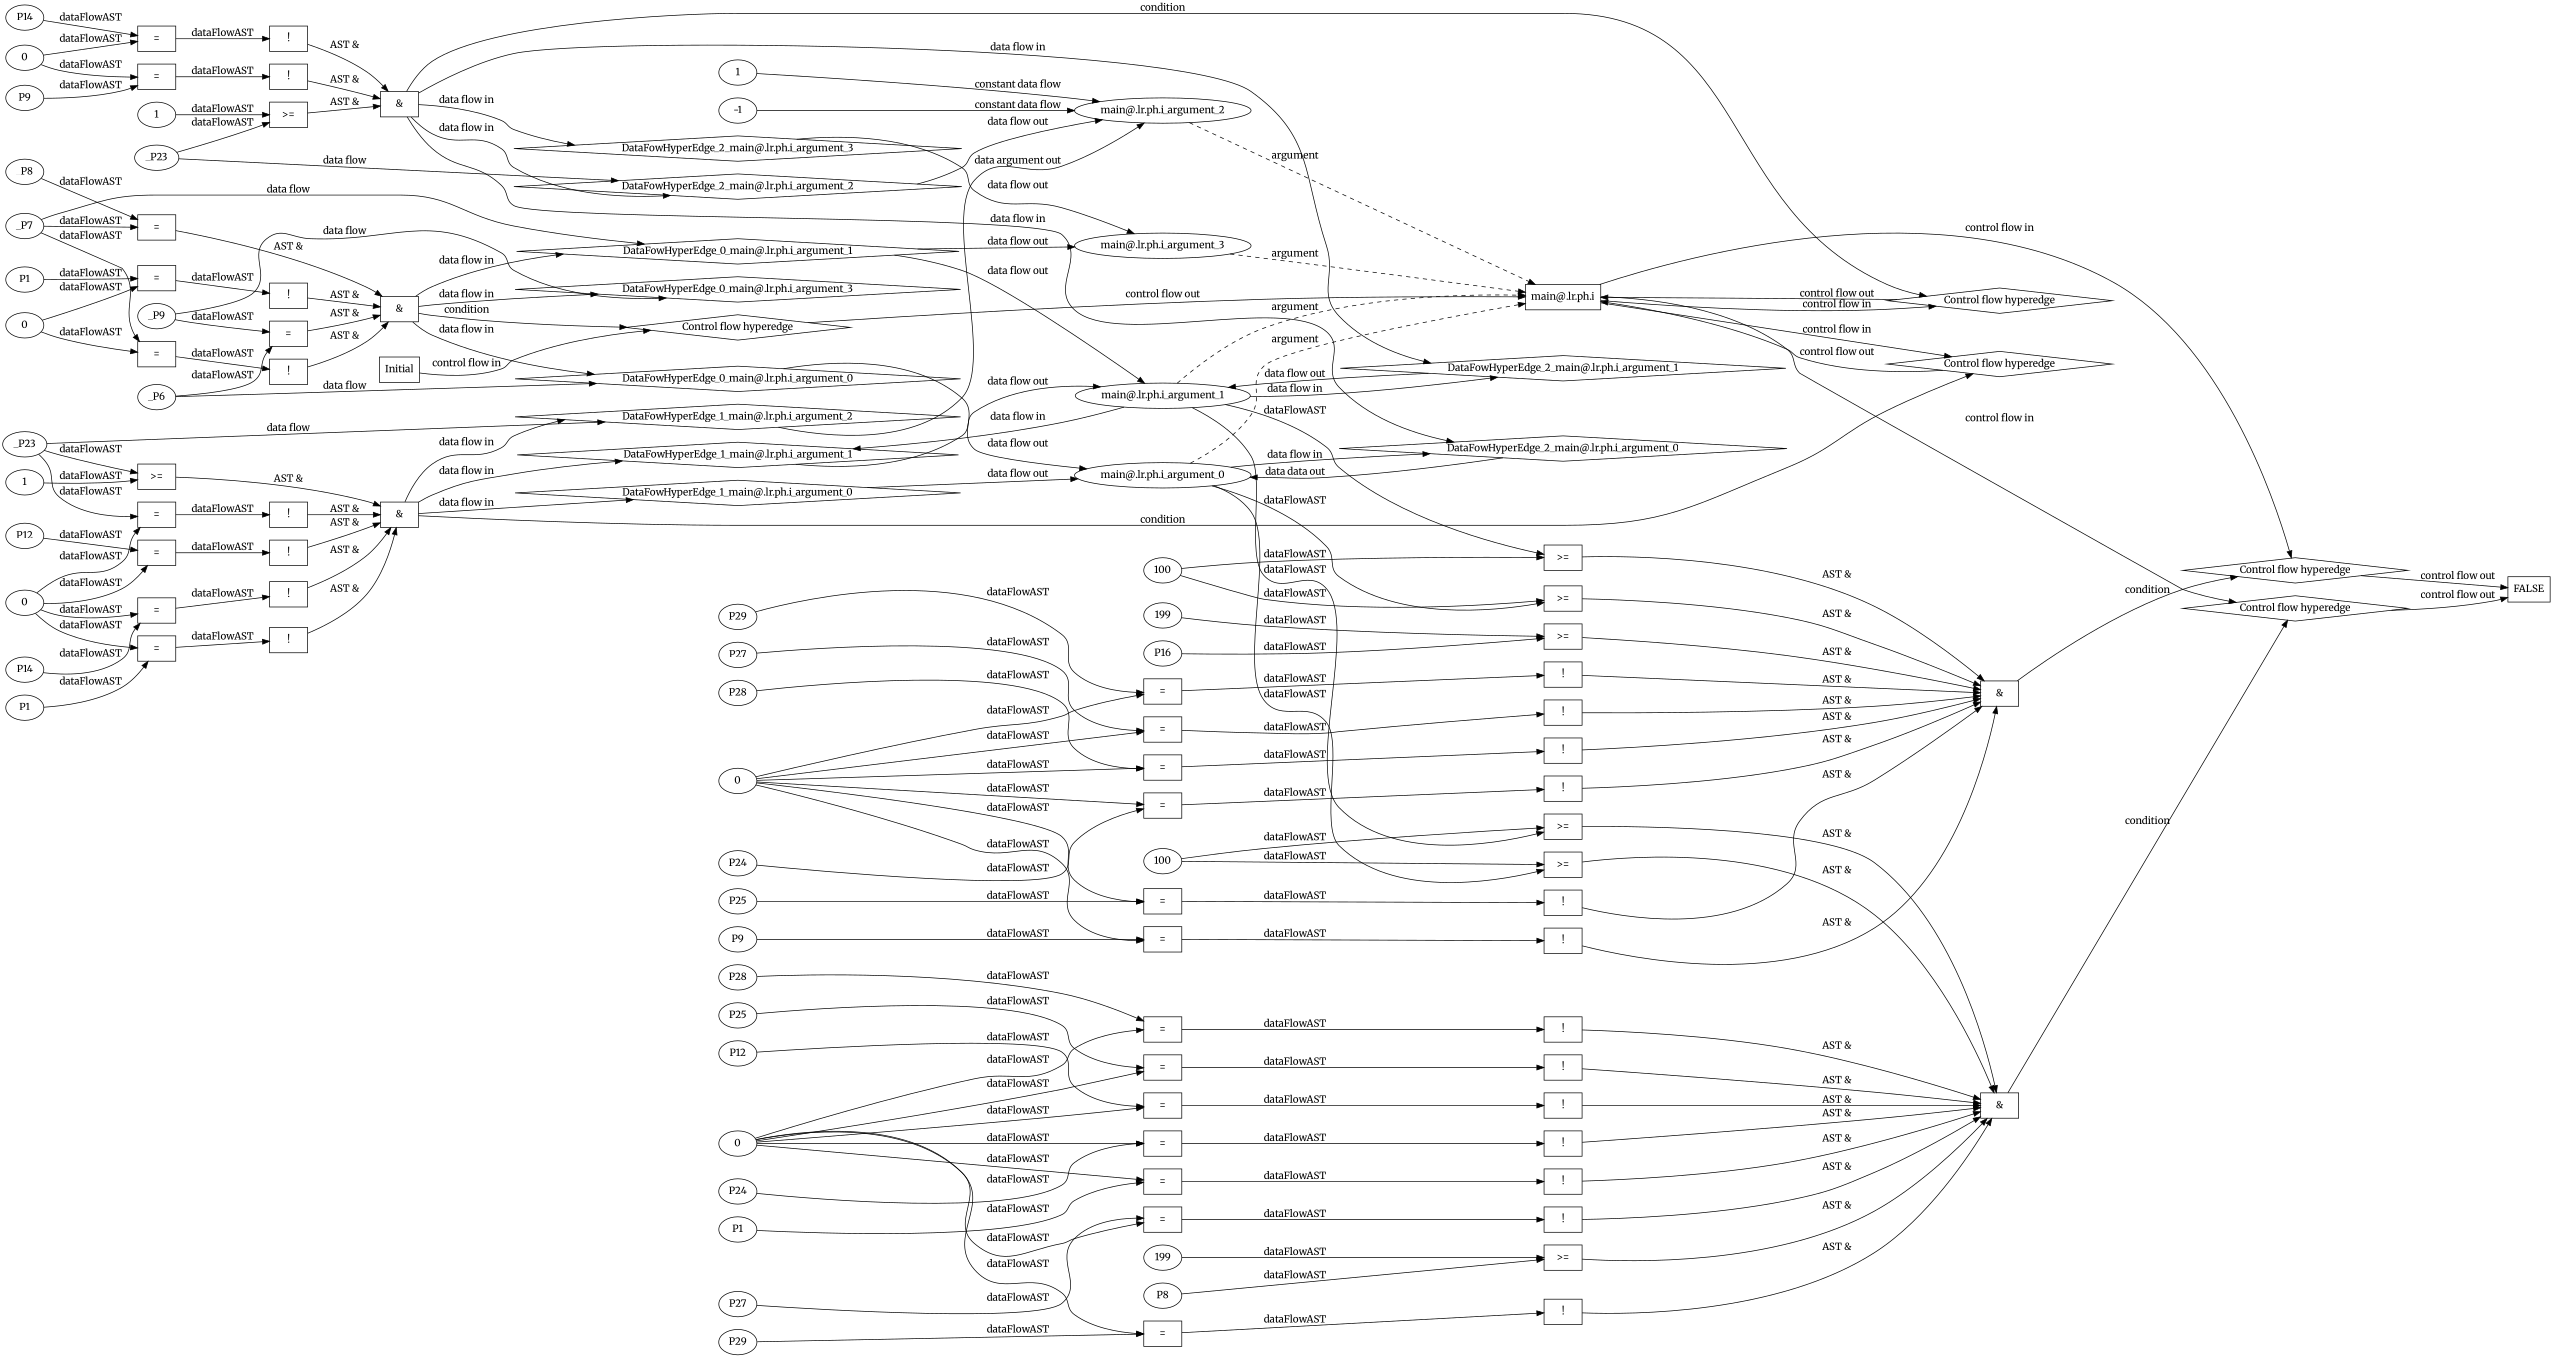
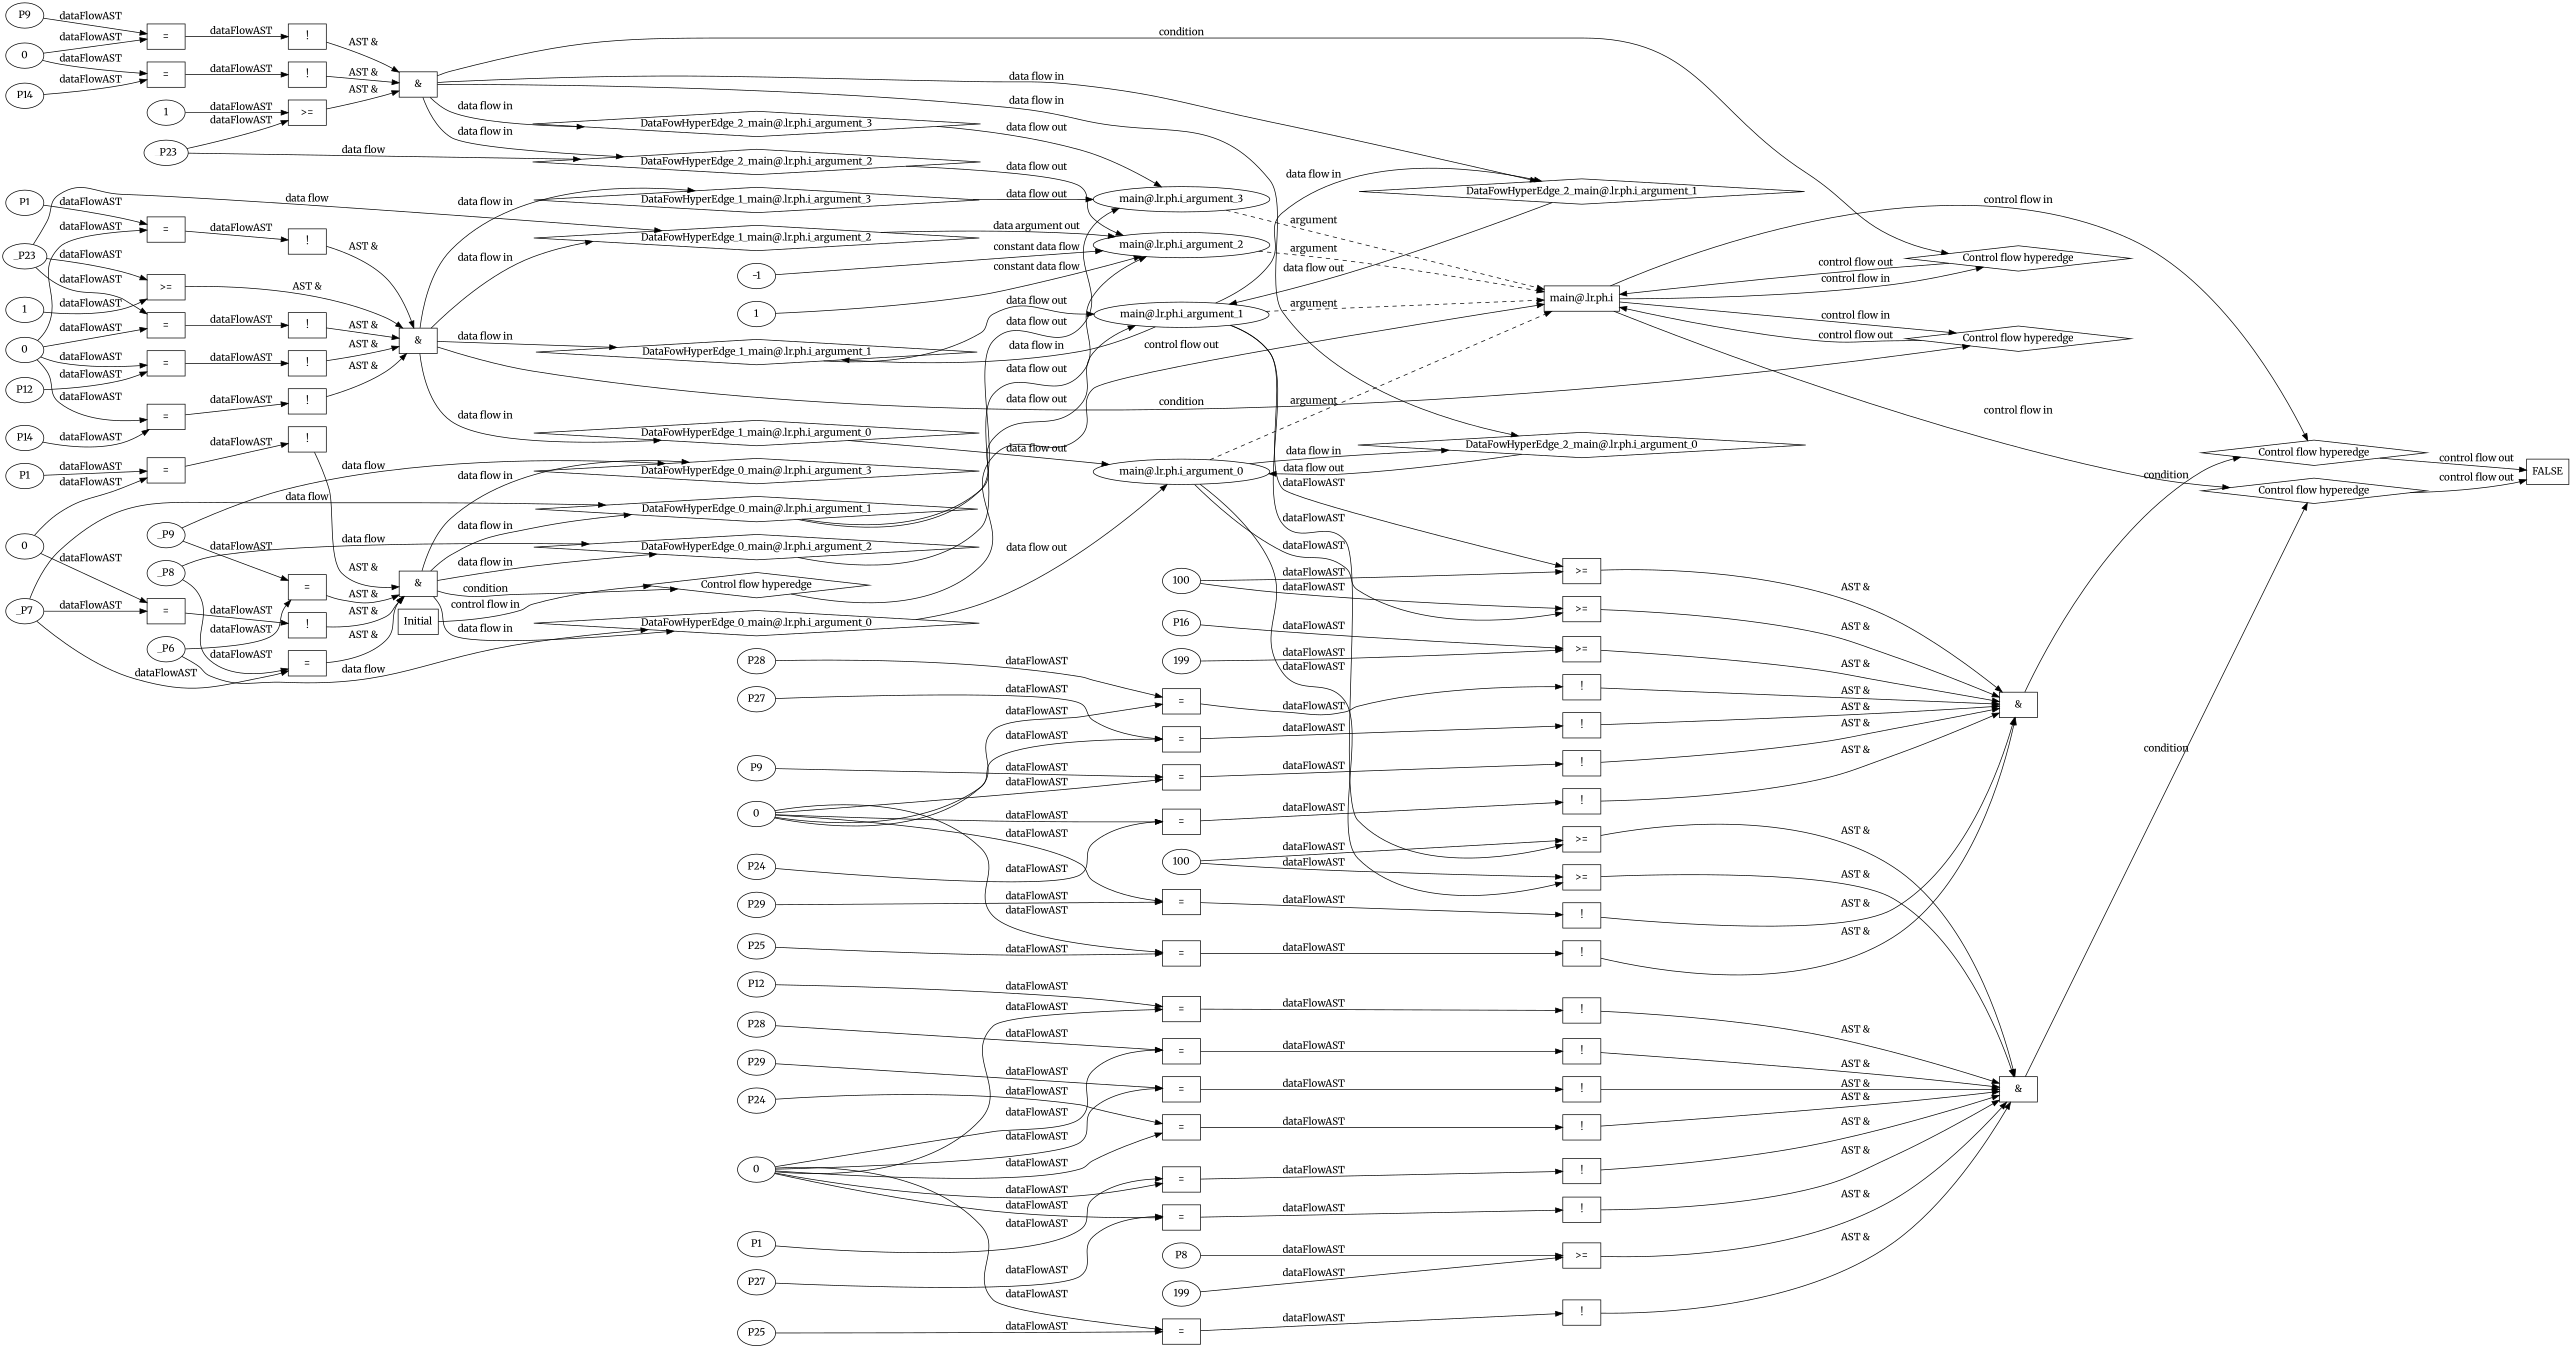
node "DataFowHyperEdge_1_main@.lr.ph.i_argument_3": added
edge "DataFowHyperEdge_2_main@.lr.ph.i_argument_0" -> "main@.lr.ph.i_argument_0": label "data data out" -> "data flow out"
node "DataFowHyperEdge_0_main@.lr.ph.i_argument_2": added
